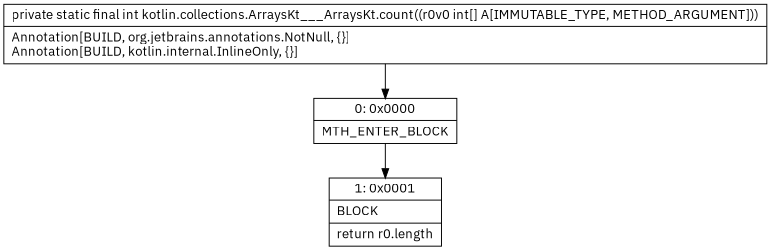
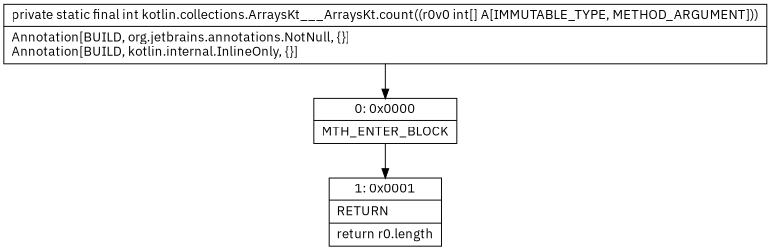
node "1: 0x0001": text "BLOCK" -> "RETURN"
